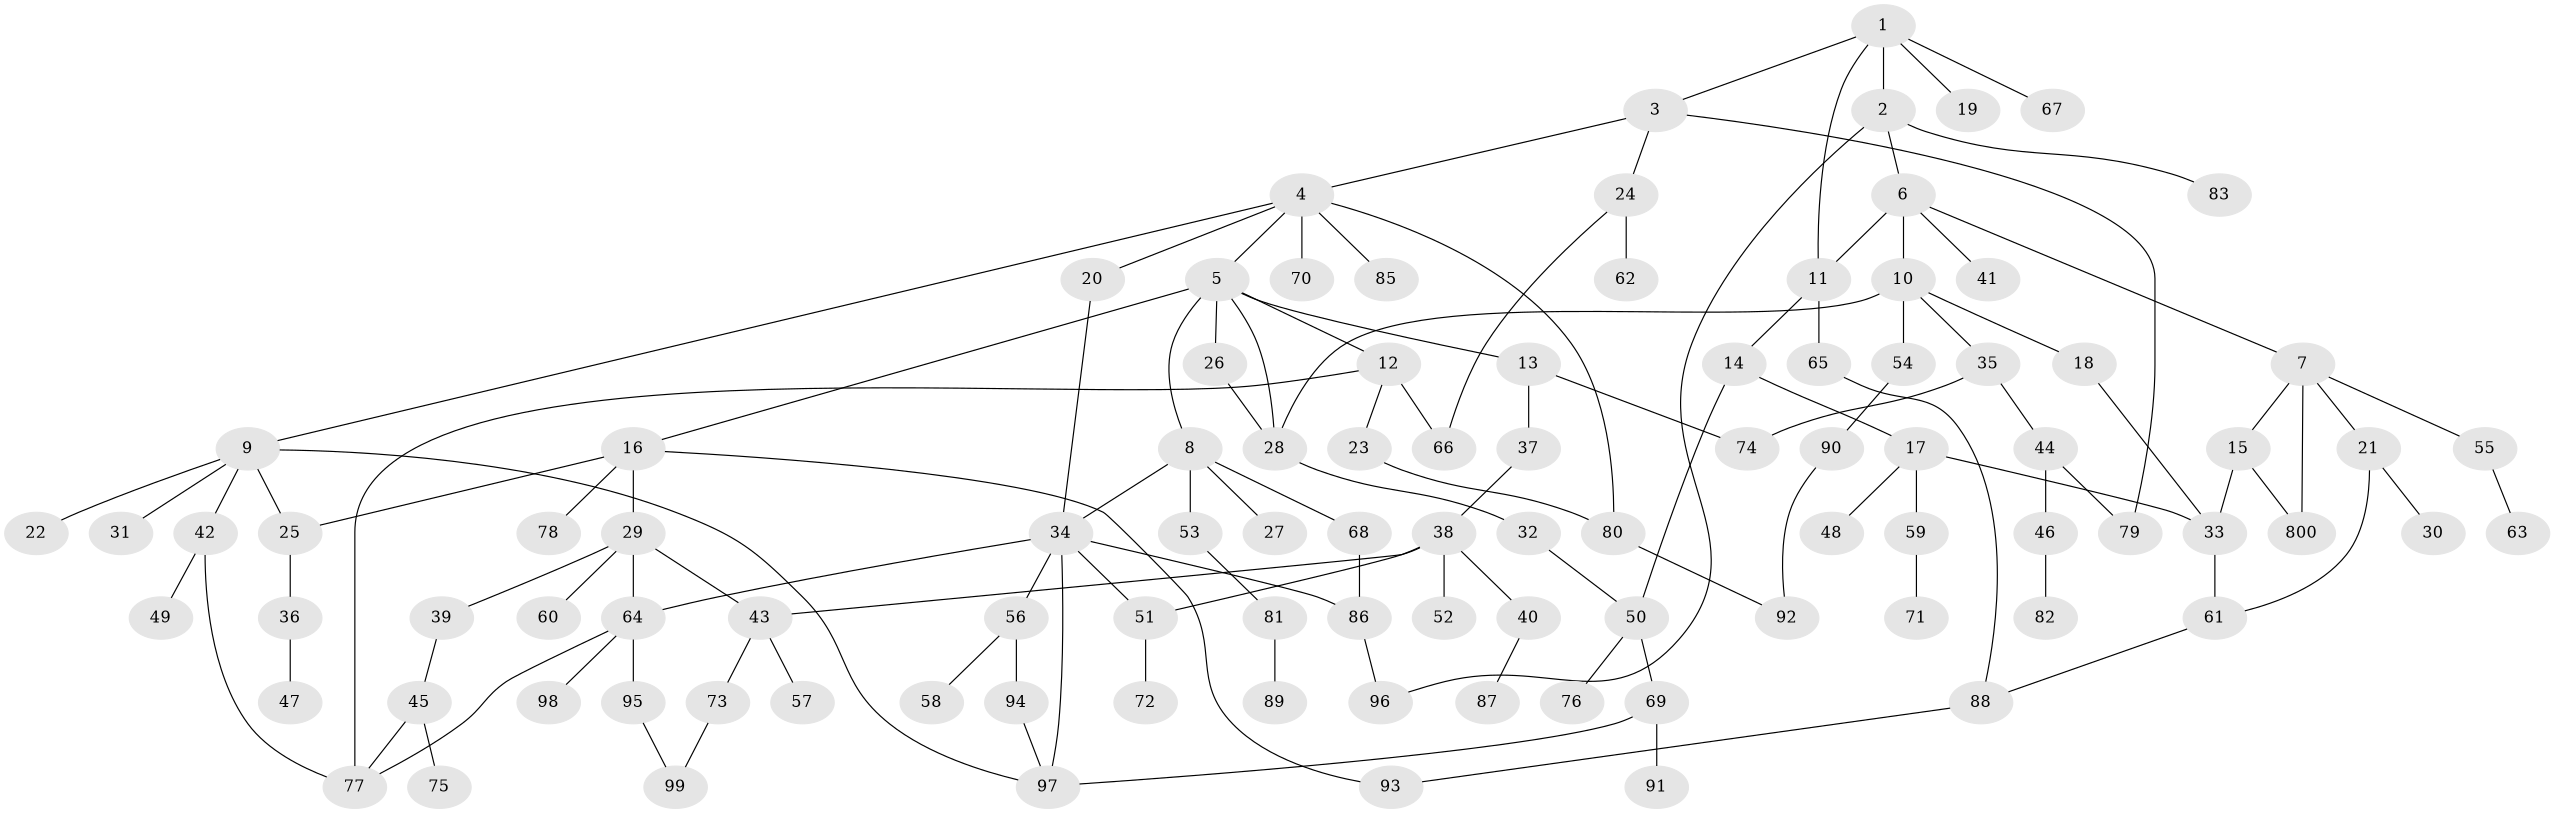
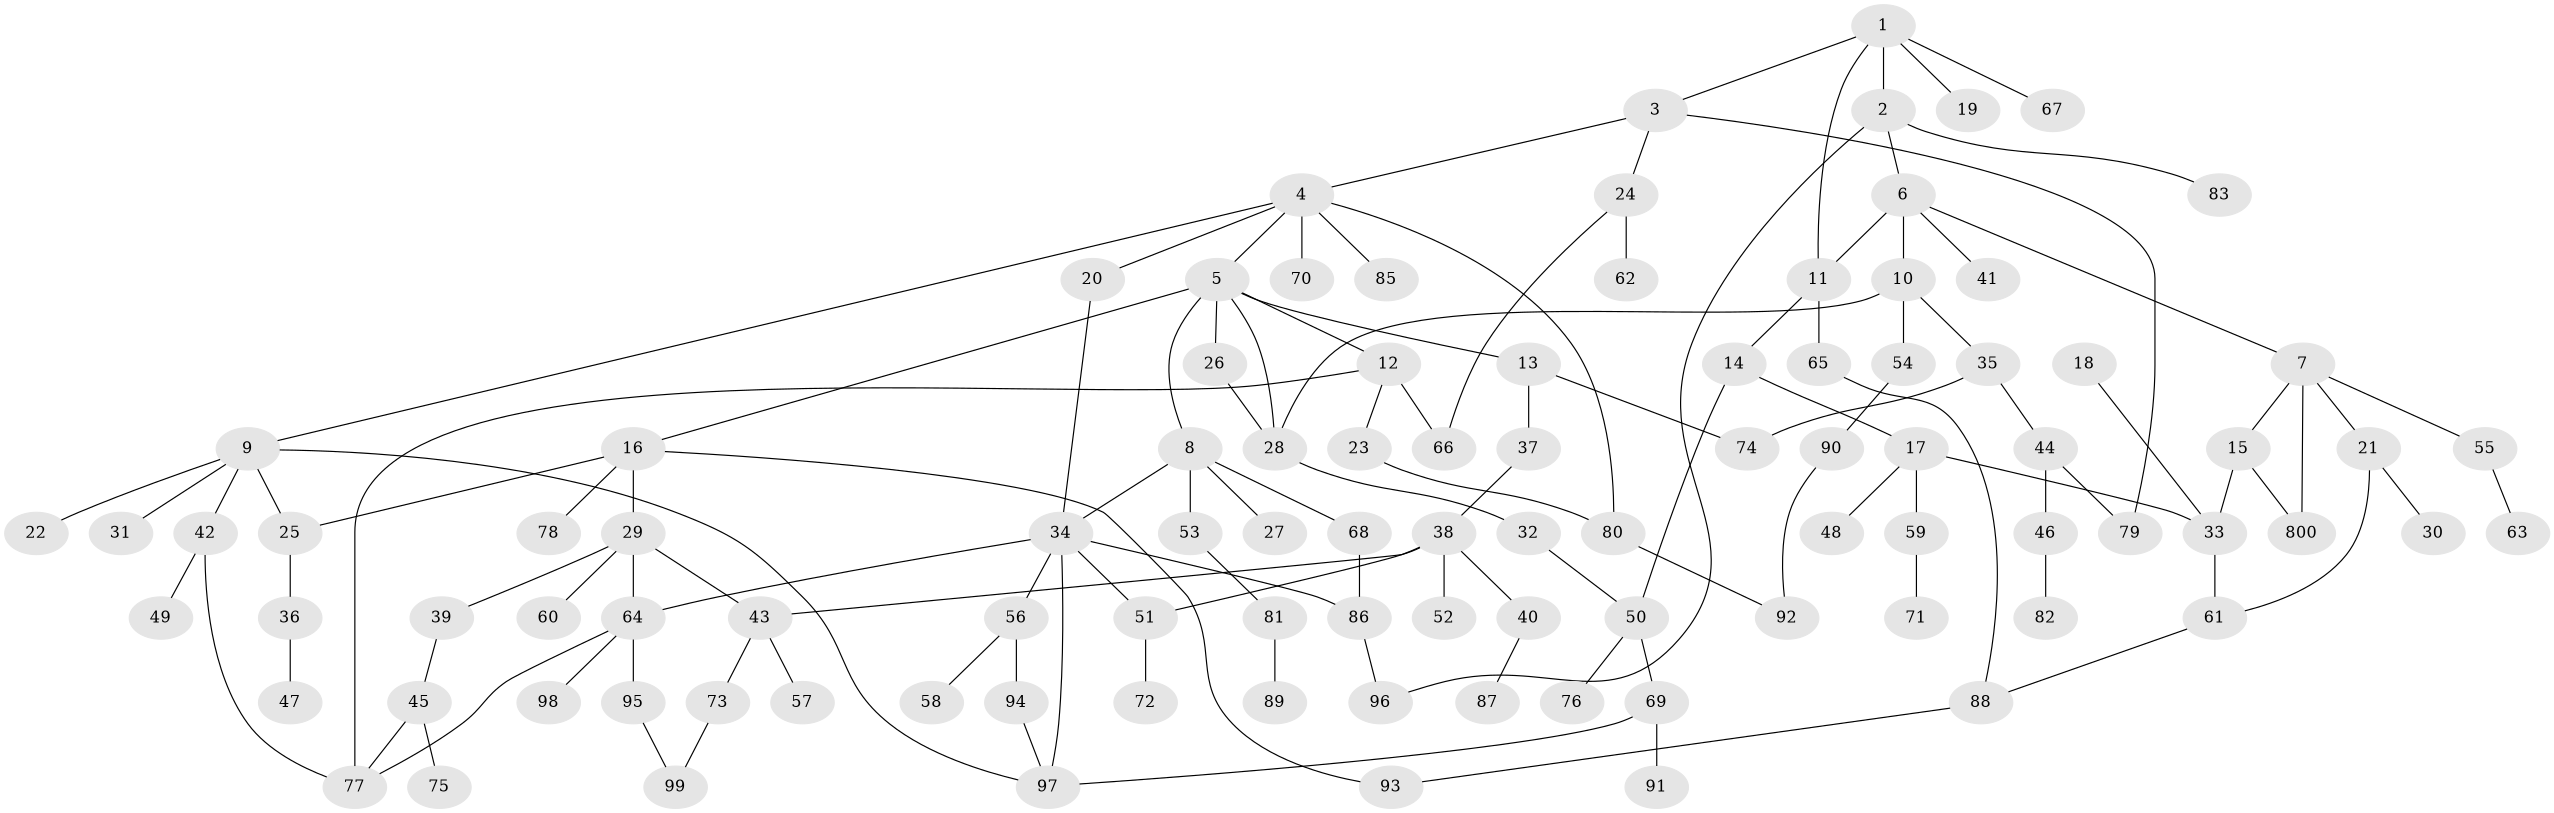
edge "10" -- "18": removed
